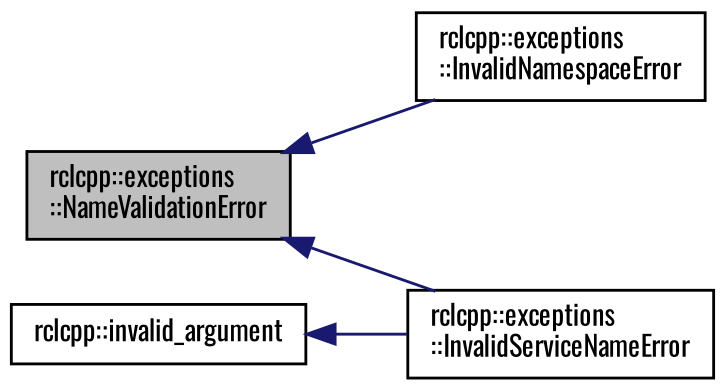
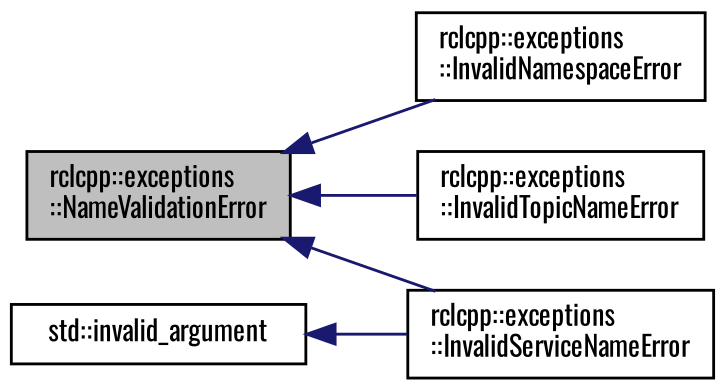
node "rclcpp::exceptions ::InvalidTopicNameError": added
node "rclcpp::invalid_argument": label "rclcpp::invalid_argument" -> "std::invalid_argument"
